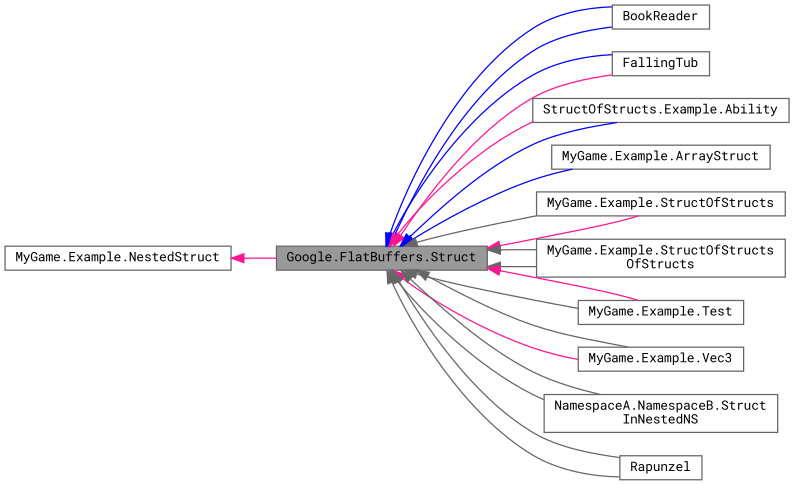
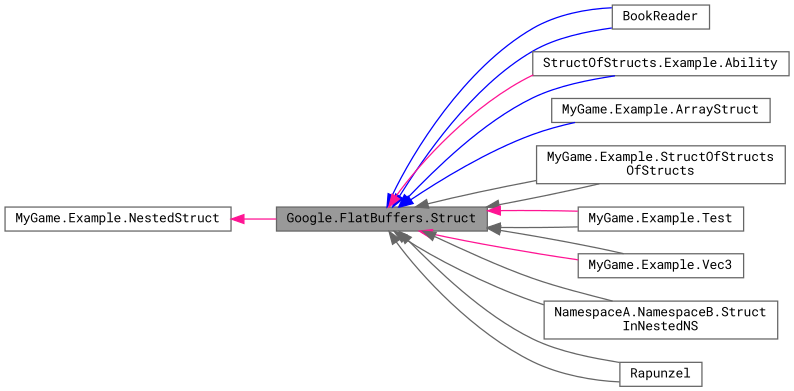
node "FallingTub": removed
node "MyGame.Example.StructOfStructs": removed
